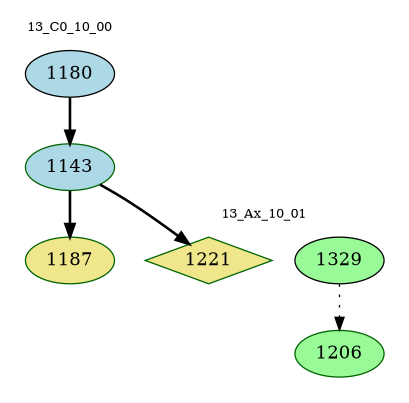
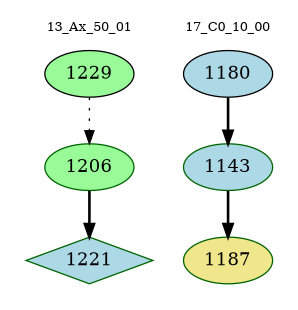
cluster "13_C0_10_00": label "13_C0_10_00" -> "17_C0_10_00"
edge "1143" -> "1221": now "1206" -> "1221"
cluster "13_Ax_10_01": label "13_Ax_10_01" -> "13_Ax_50_01"
node "1221": fillcolor khaki -> lightblue
node "1329": label "1329" -> "1229"
